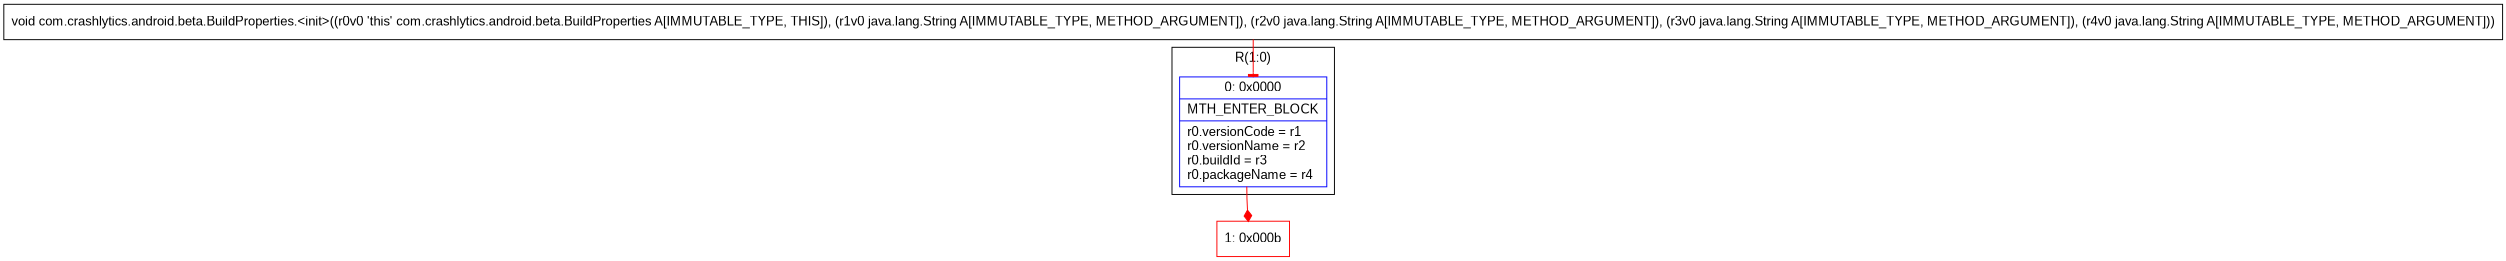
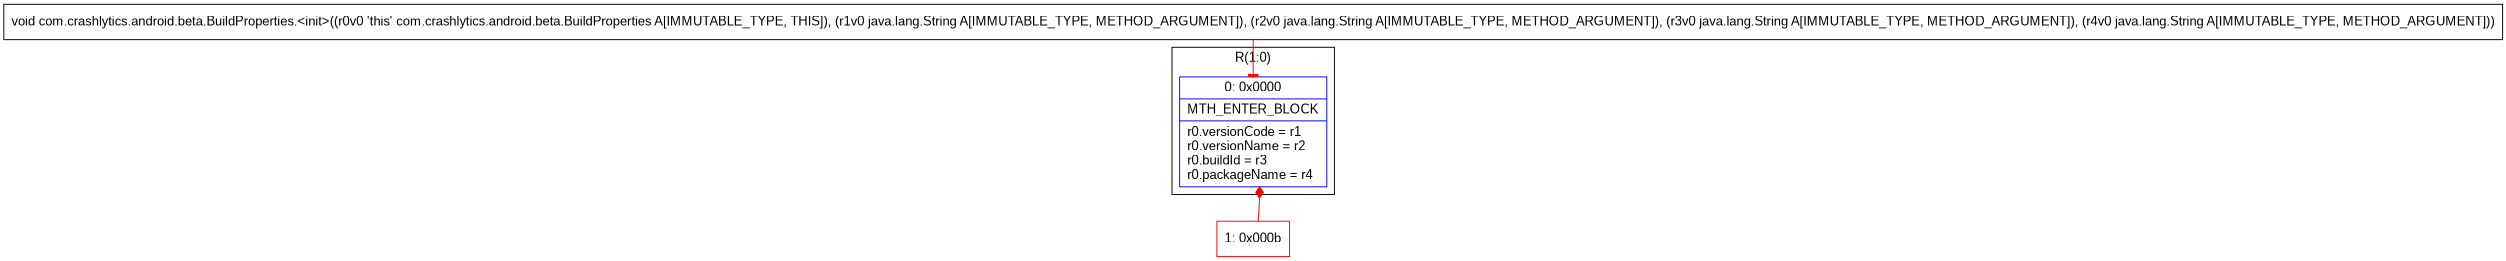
edge "0: 0x0000" -> "1: 0x000b": reversed
